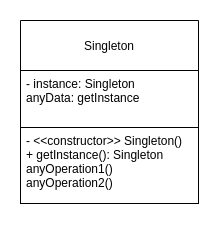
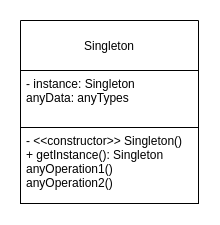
node "- instance: Singleton anyData: getInstance": label "- instance: Singleton anyData: getInstance" -> "- instance: Singleton anyData: anyTypes"
